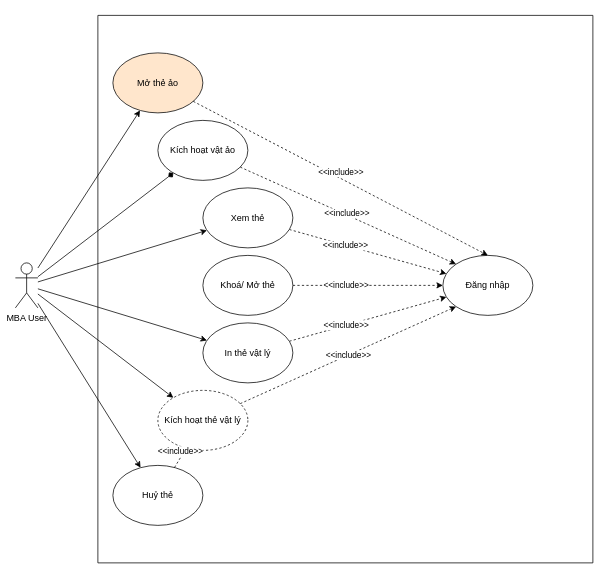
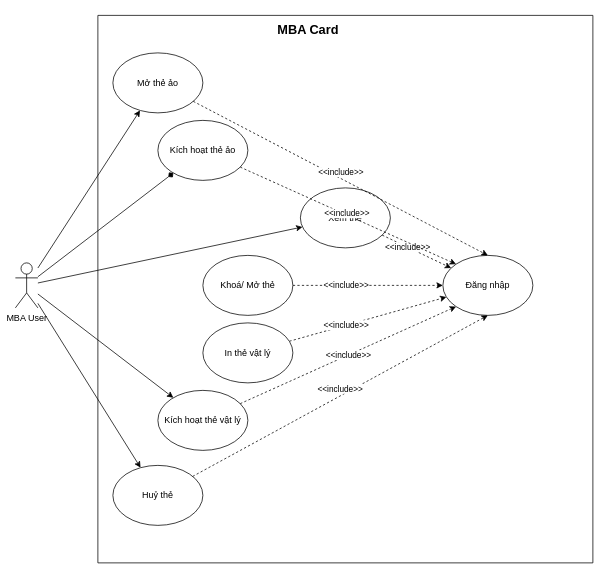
node "MBA Card": added
node "Mở thẻ ảo": fillcolor #ffe6cc -> #ffffff
node "Kích hoạt vật ảo": label "Kích hoạt vật ảo" -> "Kích hoạt thẻ ảo"
node "Xem thẻ": moved (248, 218) -> (345, 218)
edge "MBA User" -> "In thẻ vật lý": removed
node "Kích hoạt thẻ vật lý": style dashed -> solid
edge "Huỷ thẻ" -> "Kích hoạt thẻ vật lý": now "Huỷ thẻ" -> "Đăng nhập"
